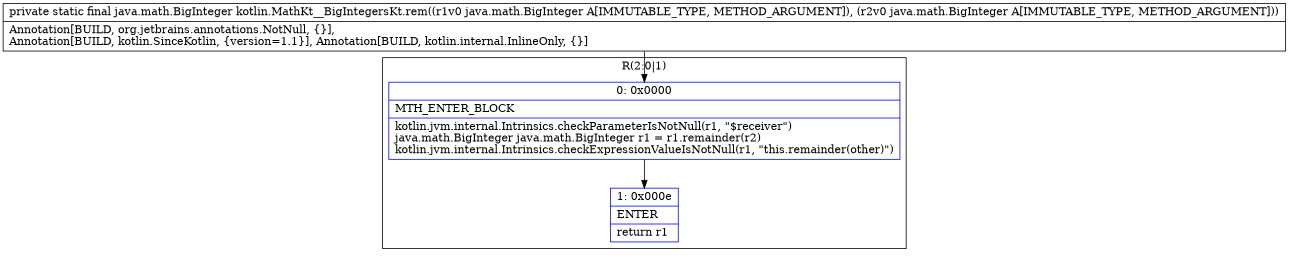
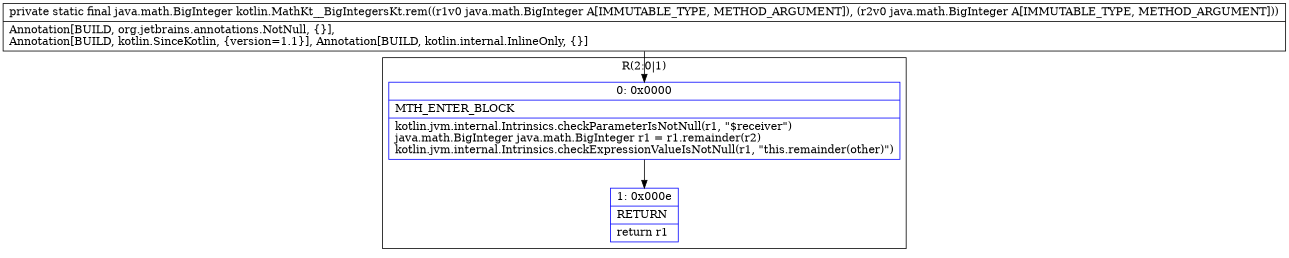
node "1: 0x000e": text "ENTER" -> "RETURN"
